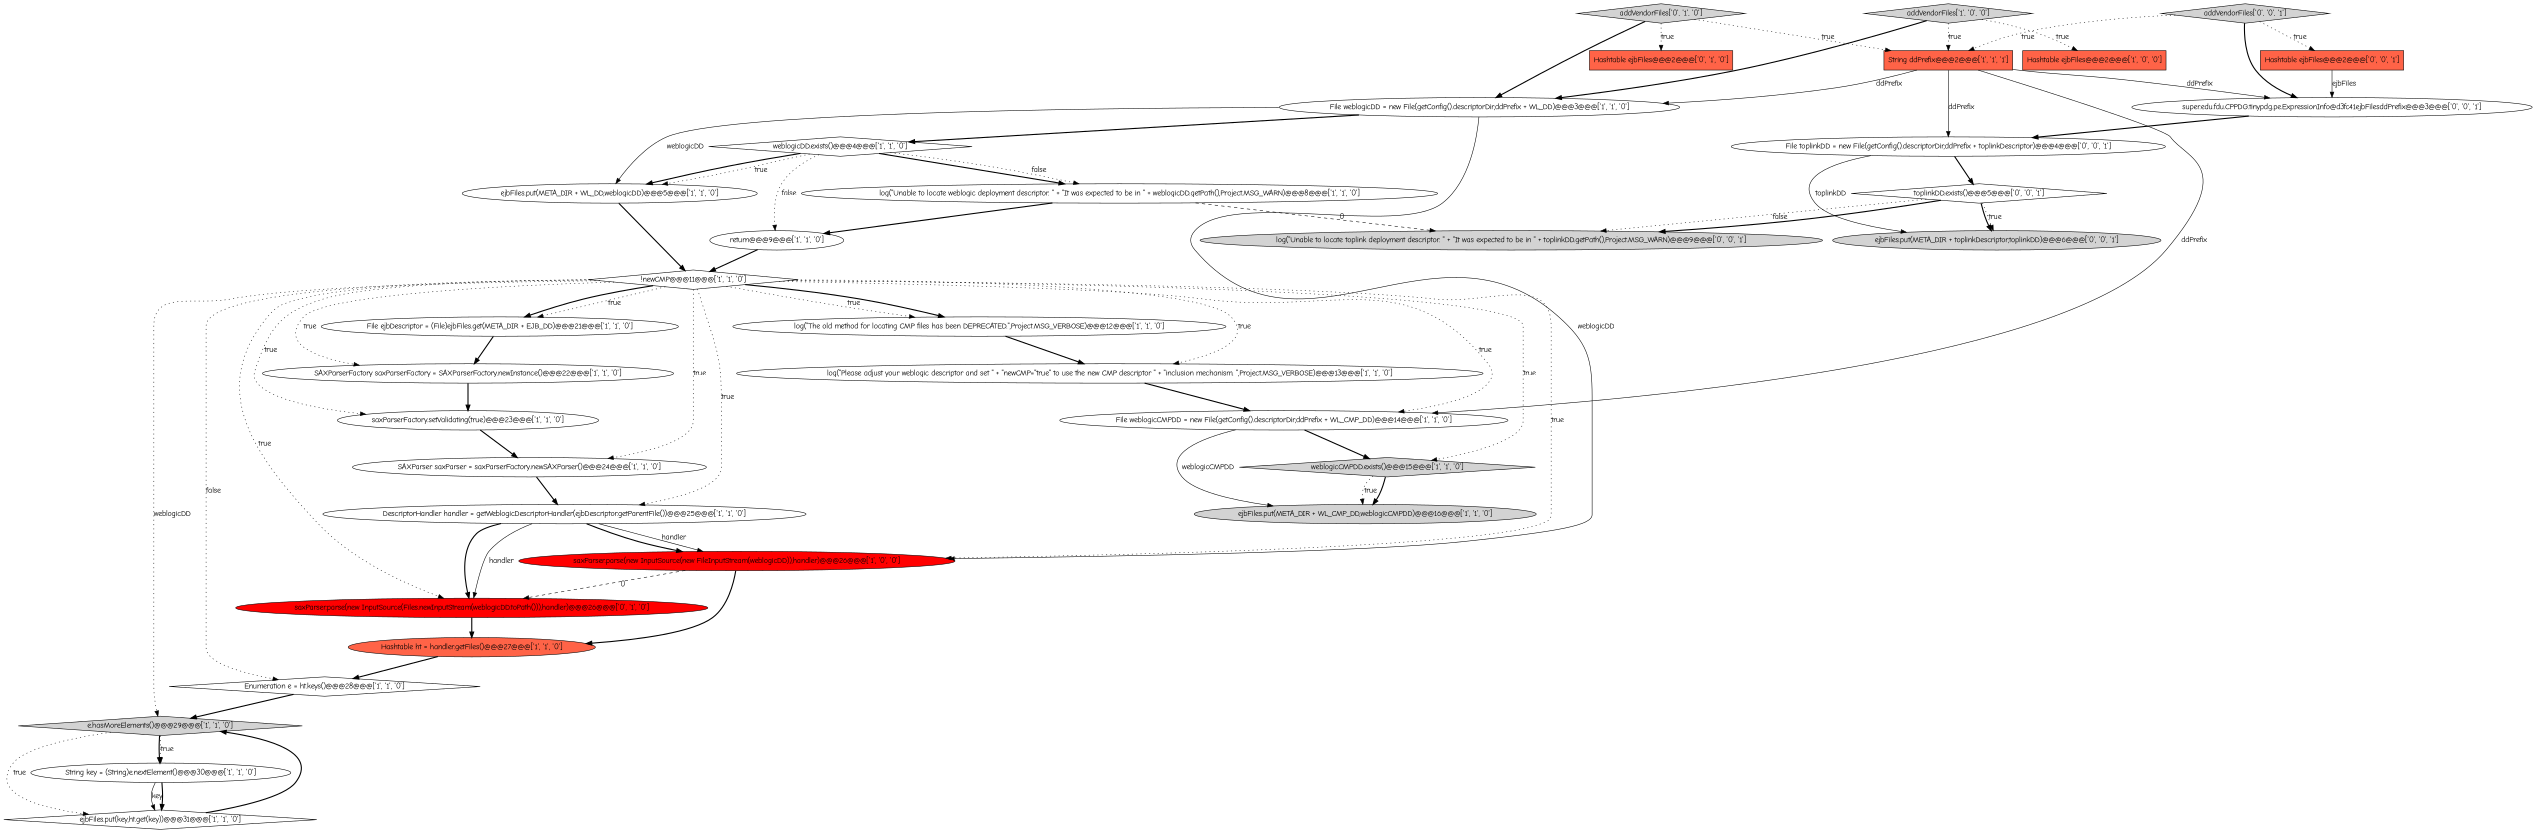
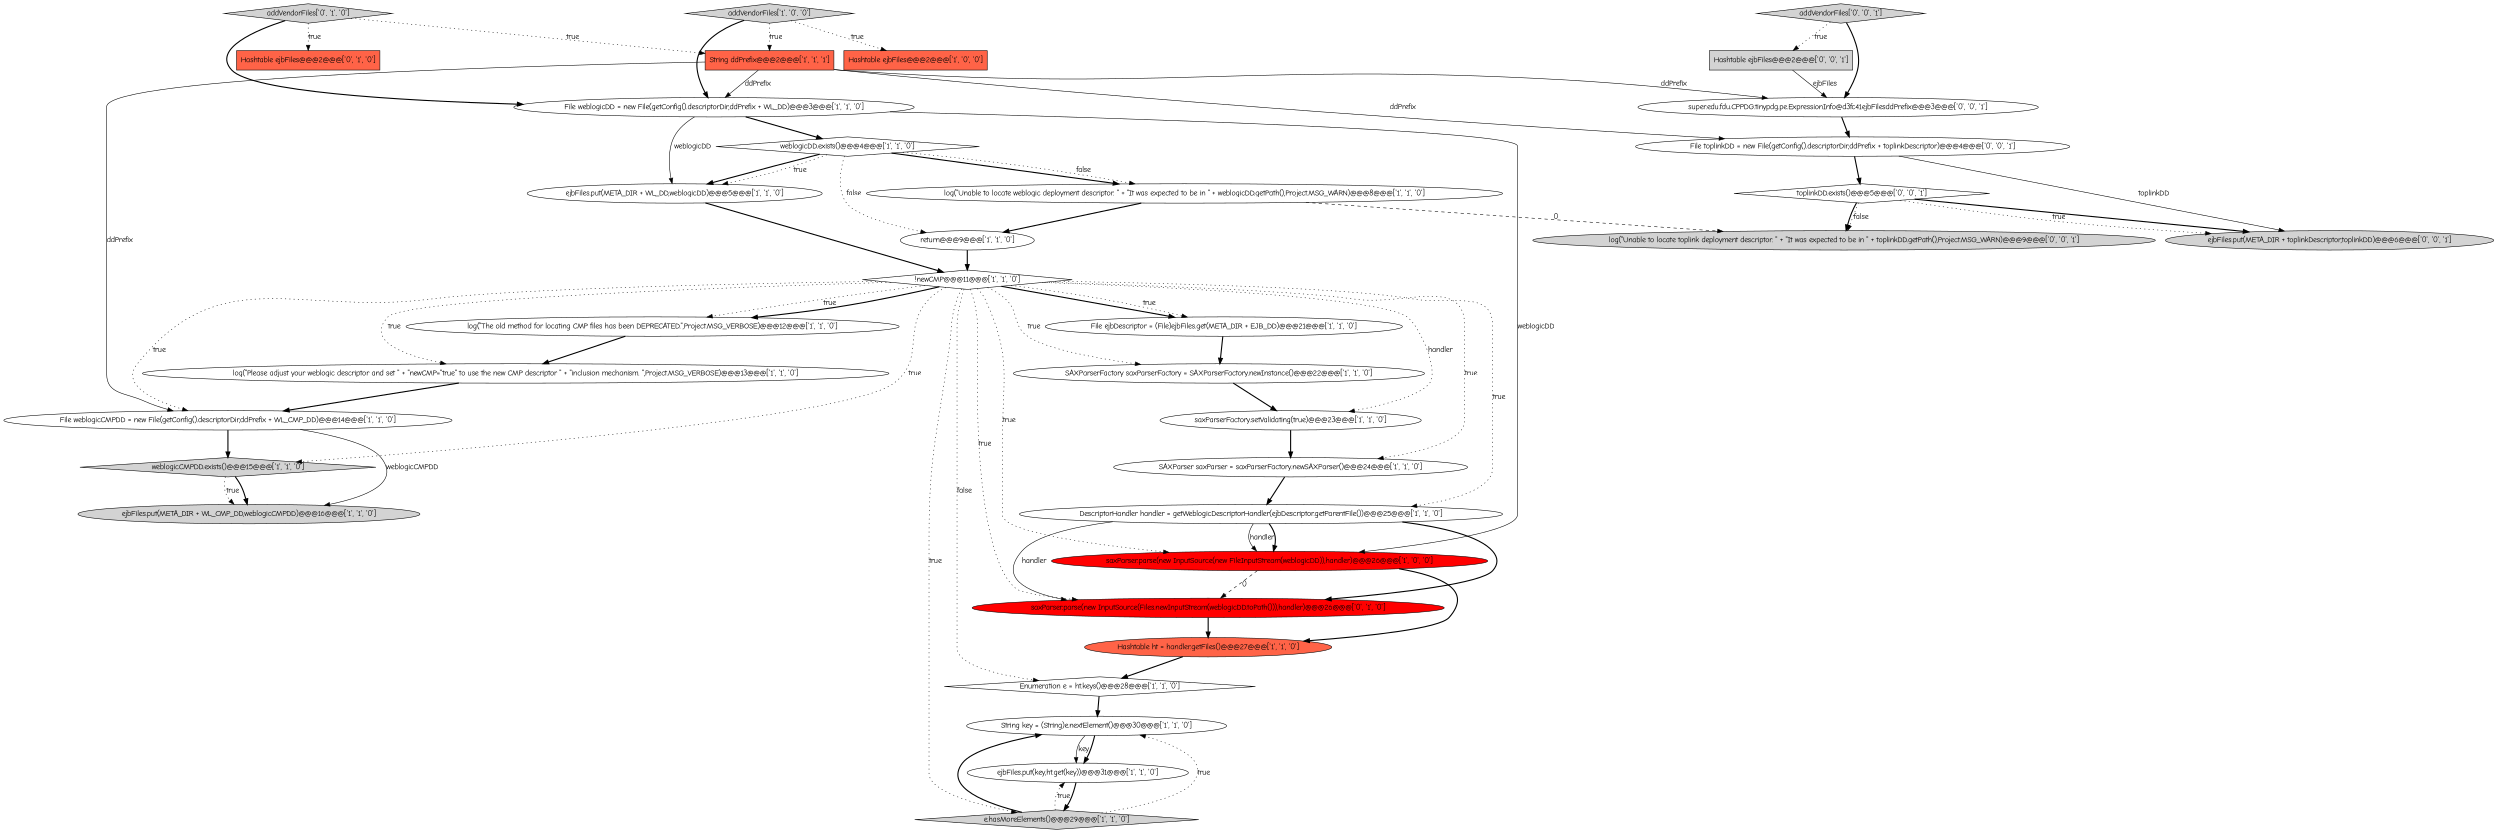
edge "addVendorFiles['0', '0', '1']" -> "String ddPrefix@@@2@@@['1', '1', '1']": removed, label "true"
node "Hashtable ejbFiles@@@2@@@['0', '0', '1']": fillcolor tomato -> lightgray
edge "!newCMP@@@11@@@['1', '1', '0']" -> "saxParserFactory.setValidating(true)@@@23@@@['1', '1', '0']": label "true" -> "handler"
edge "!newCMP@@@11@@@['1', '1', '0']" -> "e.hasMoreElements()@@@29@@@['1', '1', '0']": label "weblogicDD" -> "true"
edge "Enumeration e = ht.keys()@@@28@@@['1', '1', '0']" -> "e.hasMoreElements()@@@29@@@['1', '1', '0']": now "Enumeration e = ht.keys()@@@28@@@['1', '1', '0']" -> "String key = (String)e.nextElement()@@@30@@@['1', '1', '0']"
node "ejbFiles.put(key,ht.get(key))@@@31@@@['1', '1', '0']": shape diamond -> ellipse
